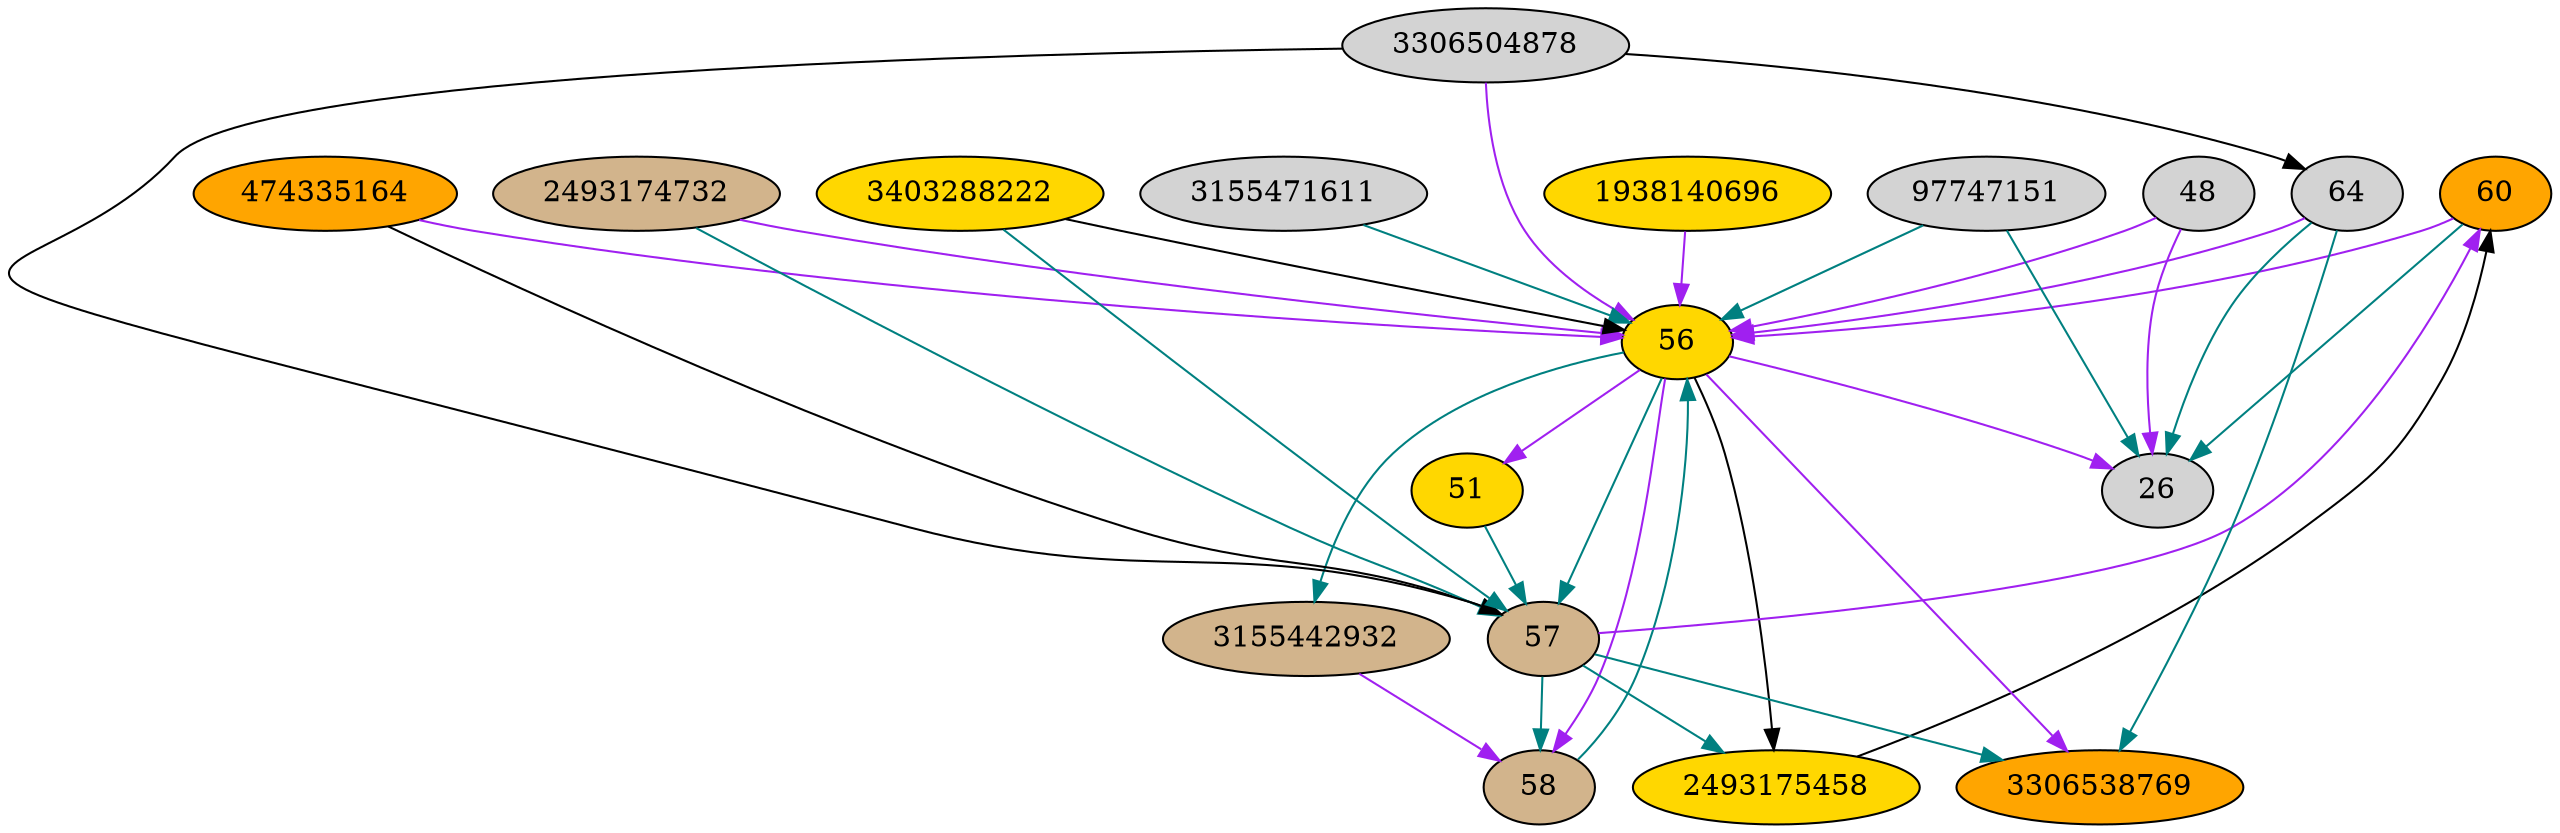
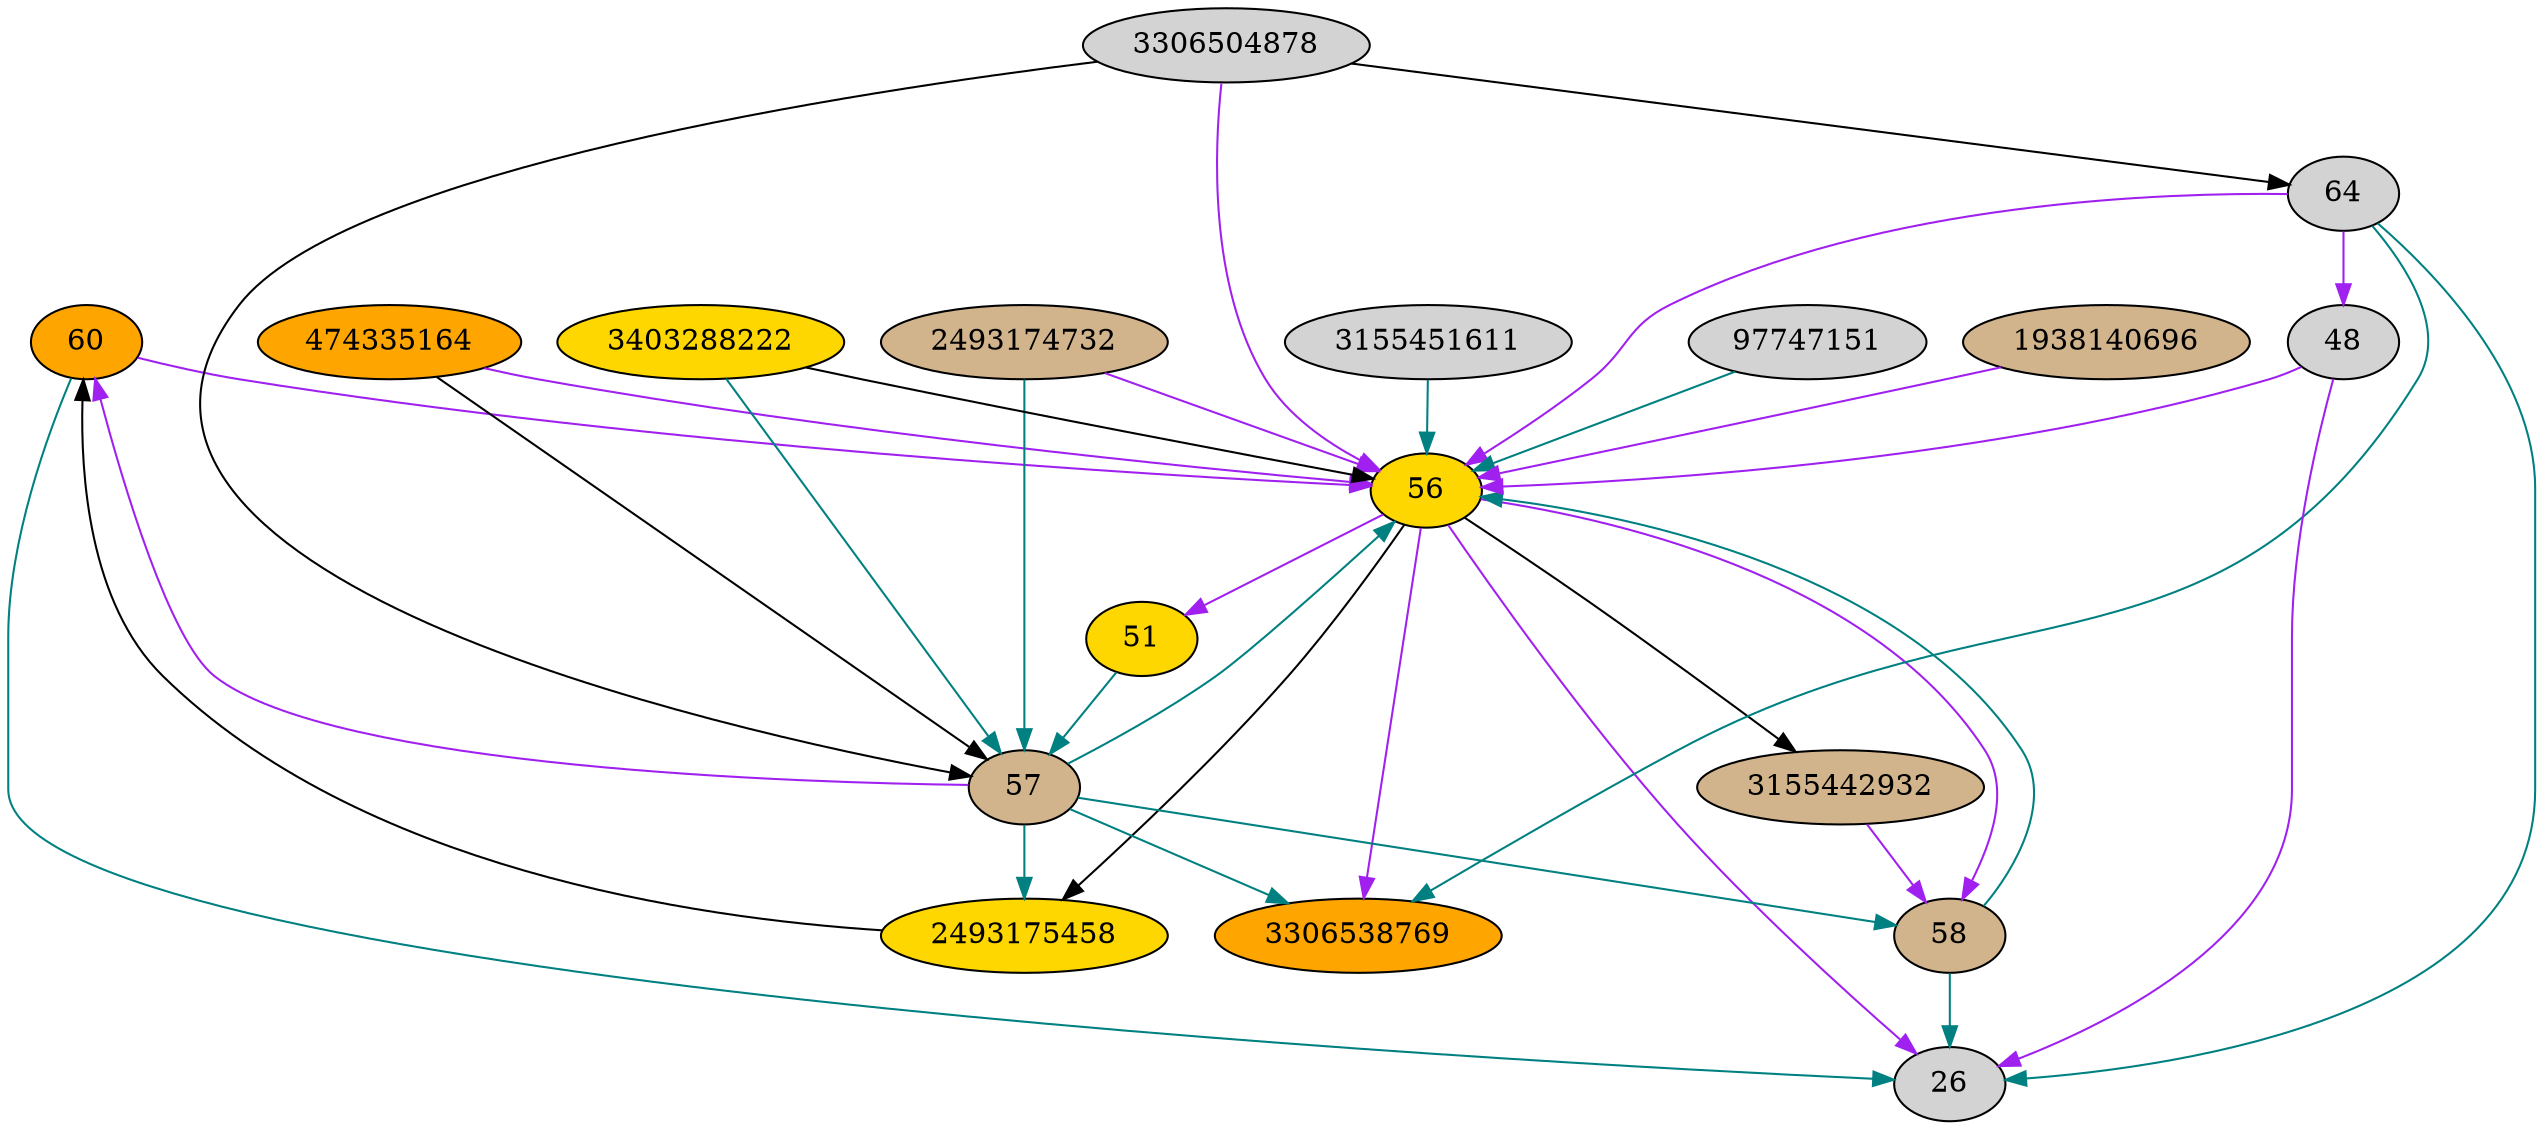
node "3155471611": label "3155471611" -> "3155451611"
node "1938140696": fillcolor gold -> tan
edge "64" -> "48": added
edge "97747151" -> "26": now "58" -> "26"
edge "56" -> "3155442932": color teal -> black
edge "56" -> "57": reversed
